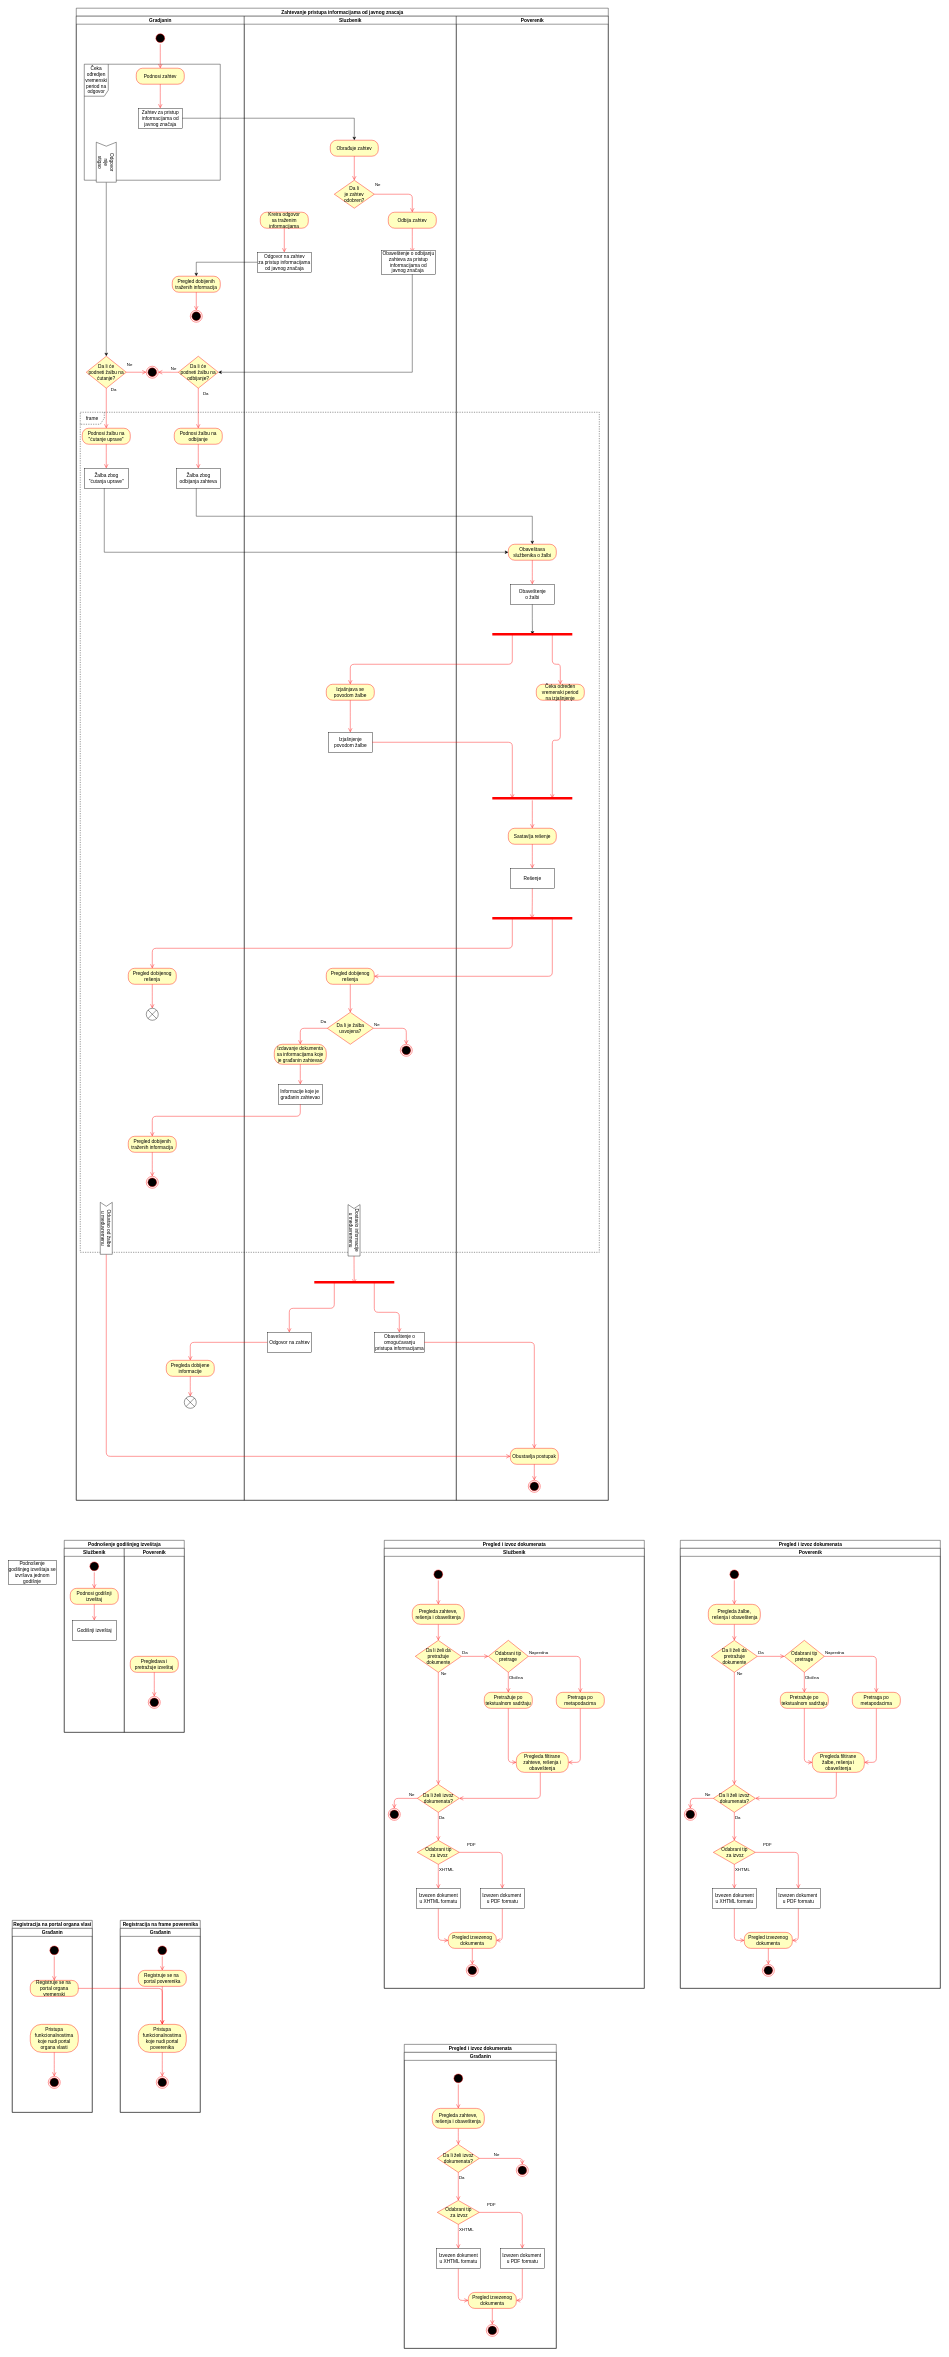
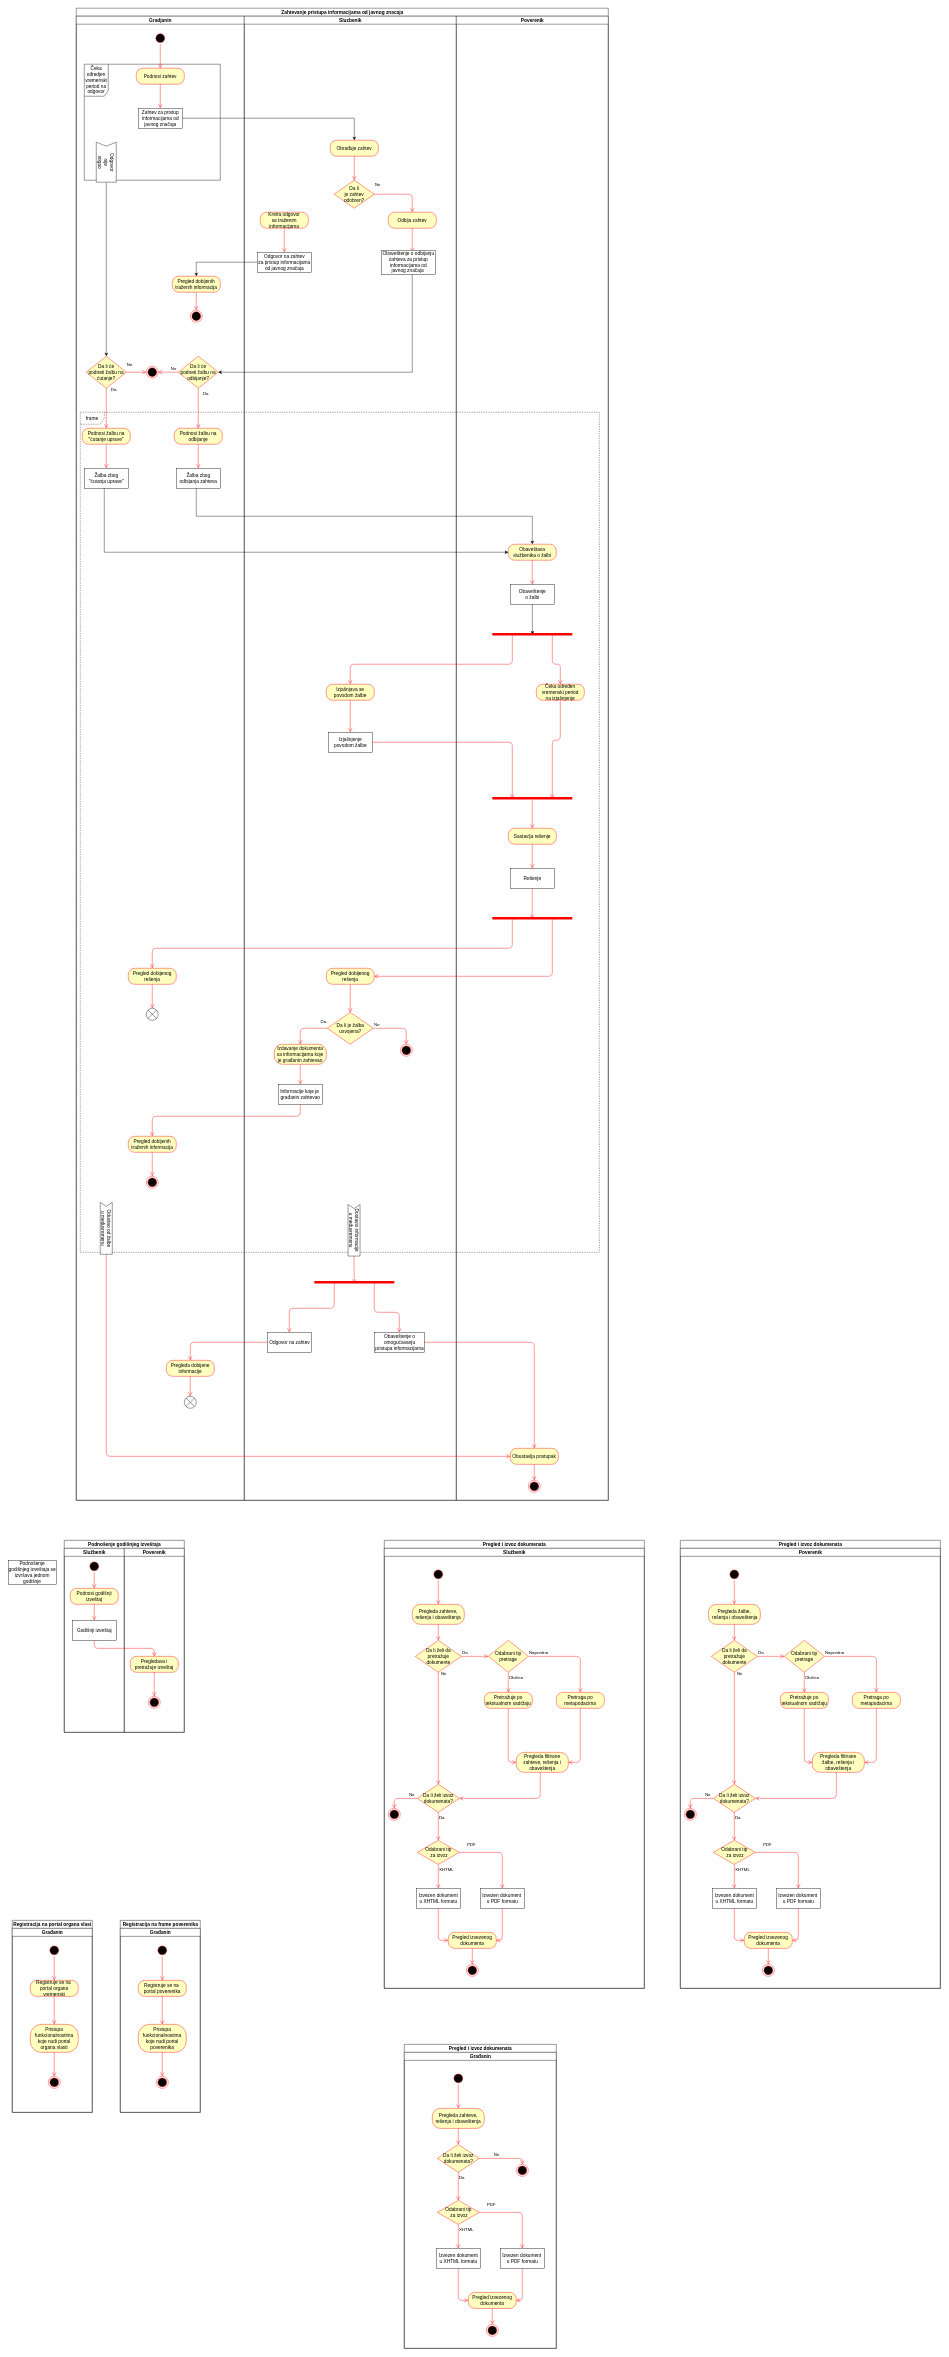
edge "Godišnji izveštaj" -> "Pregledava i pretražuje izveštaj": added
node "Registruje se na portal poverenika": moved (162, 1978) -> (162, 1988)
edge "Registruje se na portal organa vremenski" -> "Pristupa funkcionalnostima koje nudi portal poverenika": now "Registruje se na portal organa vremenski" -> "Pristupa funkcionalnostima koje nudi portal organa vlasti"
